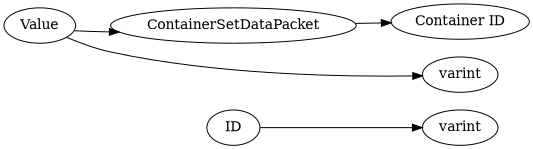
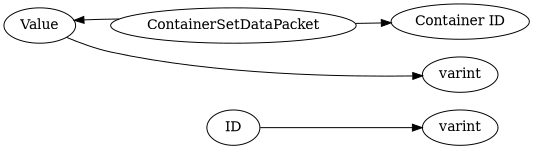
edge "Value" -> "ContainerSetDataPacket": reversed
